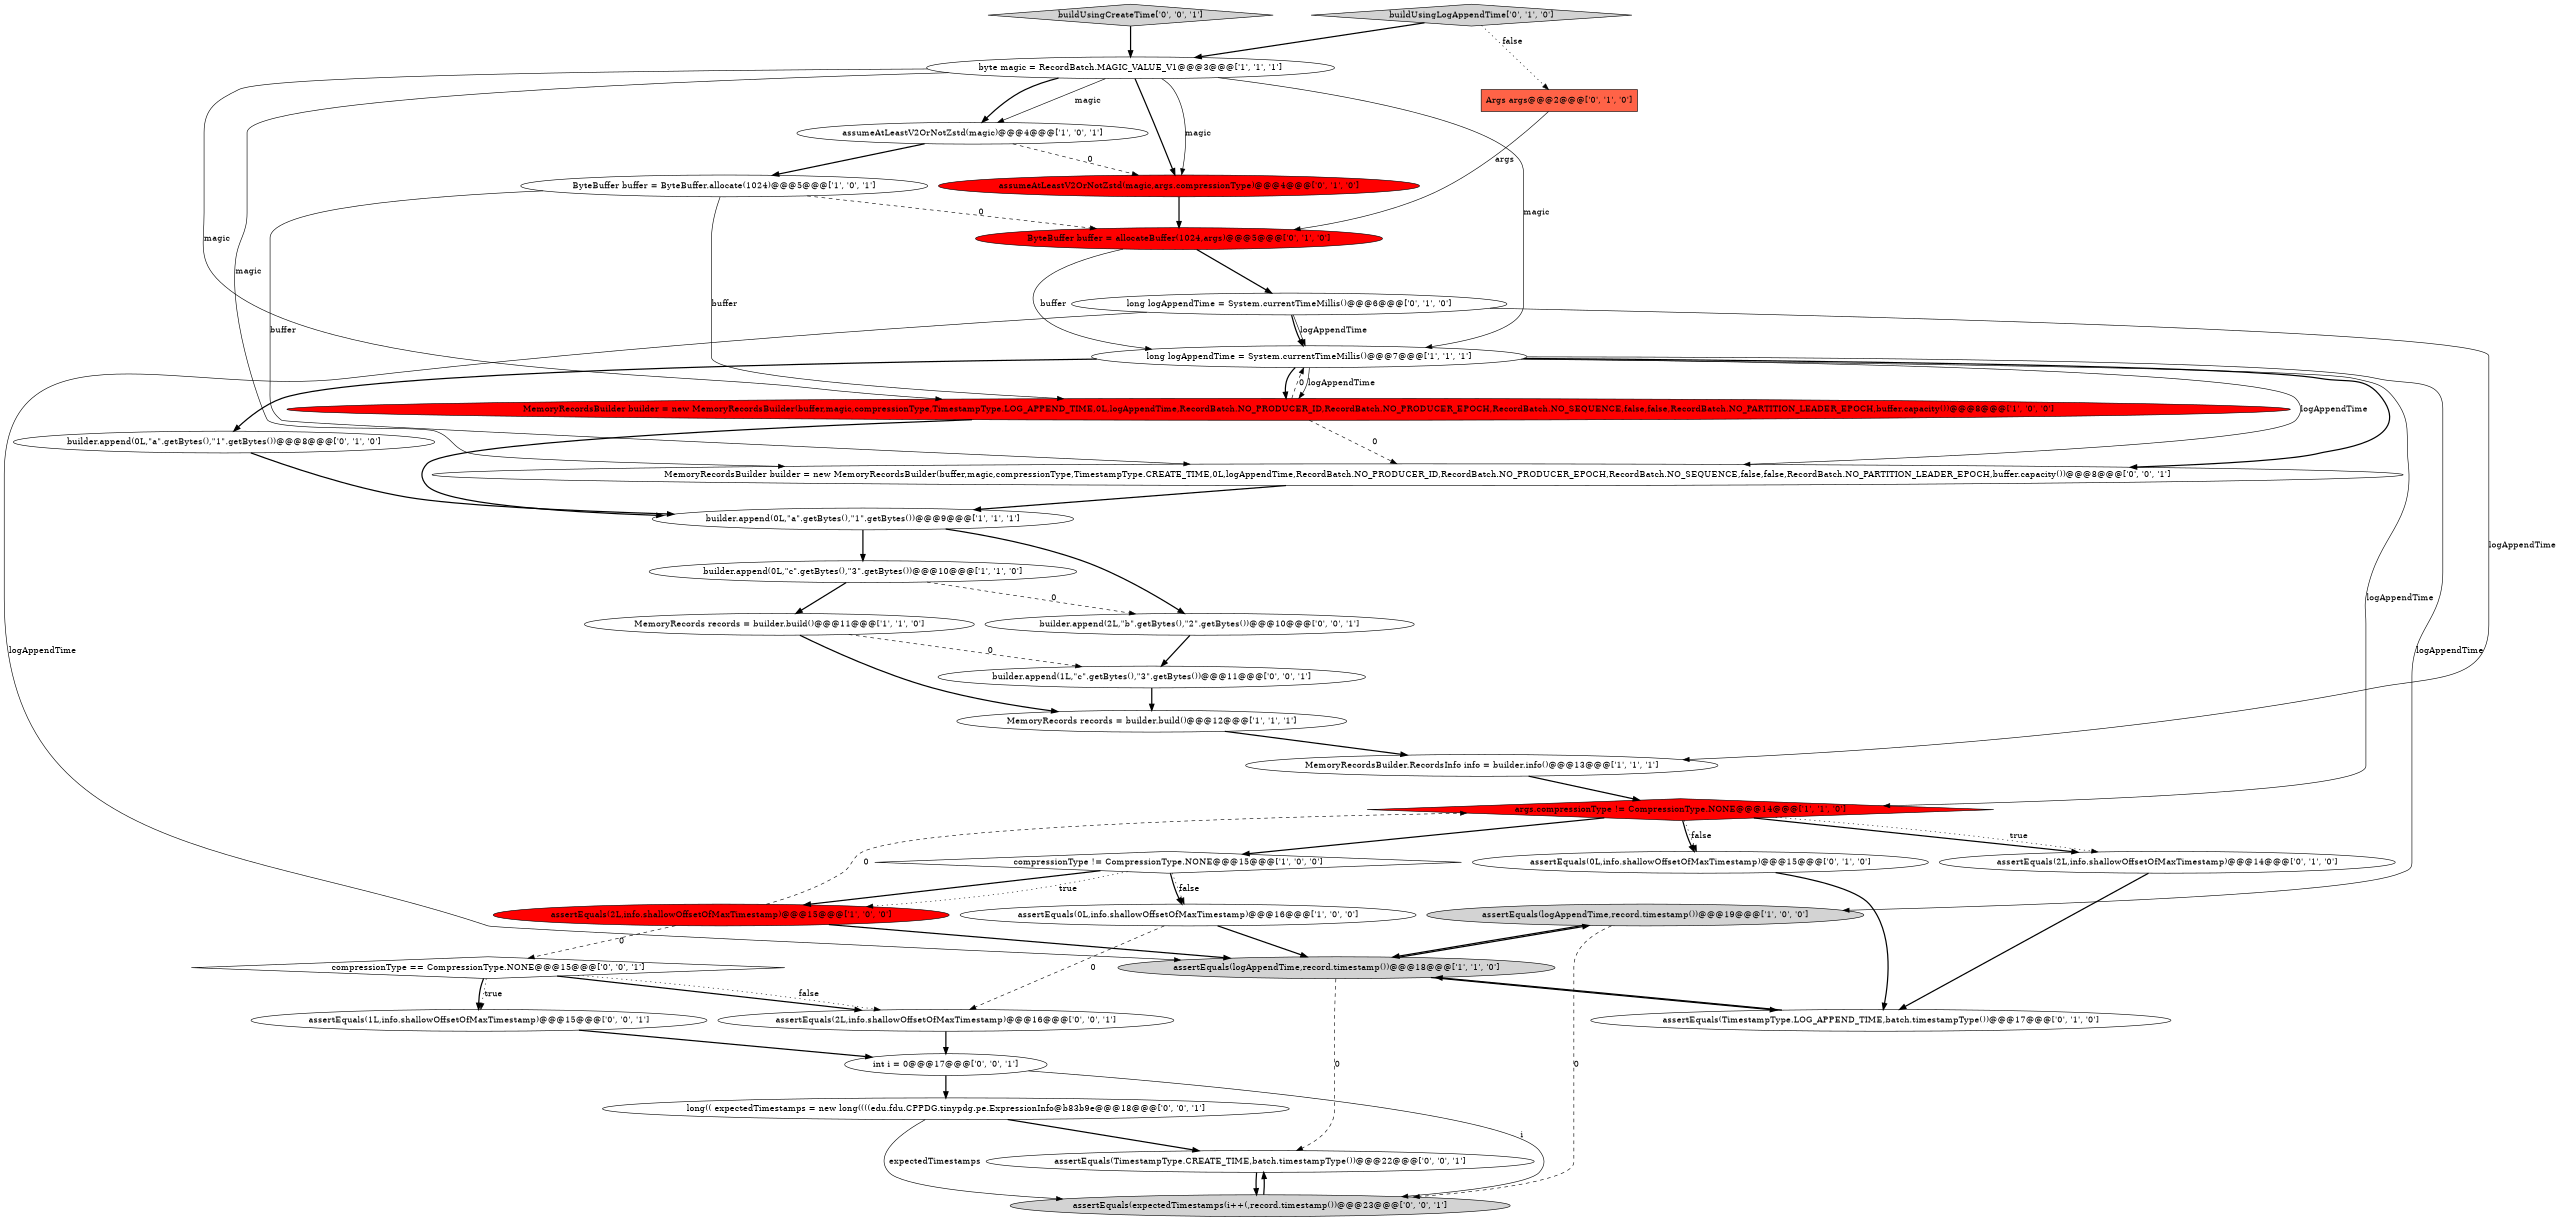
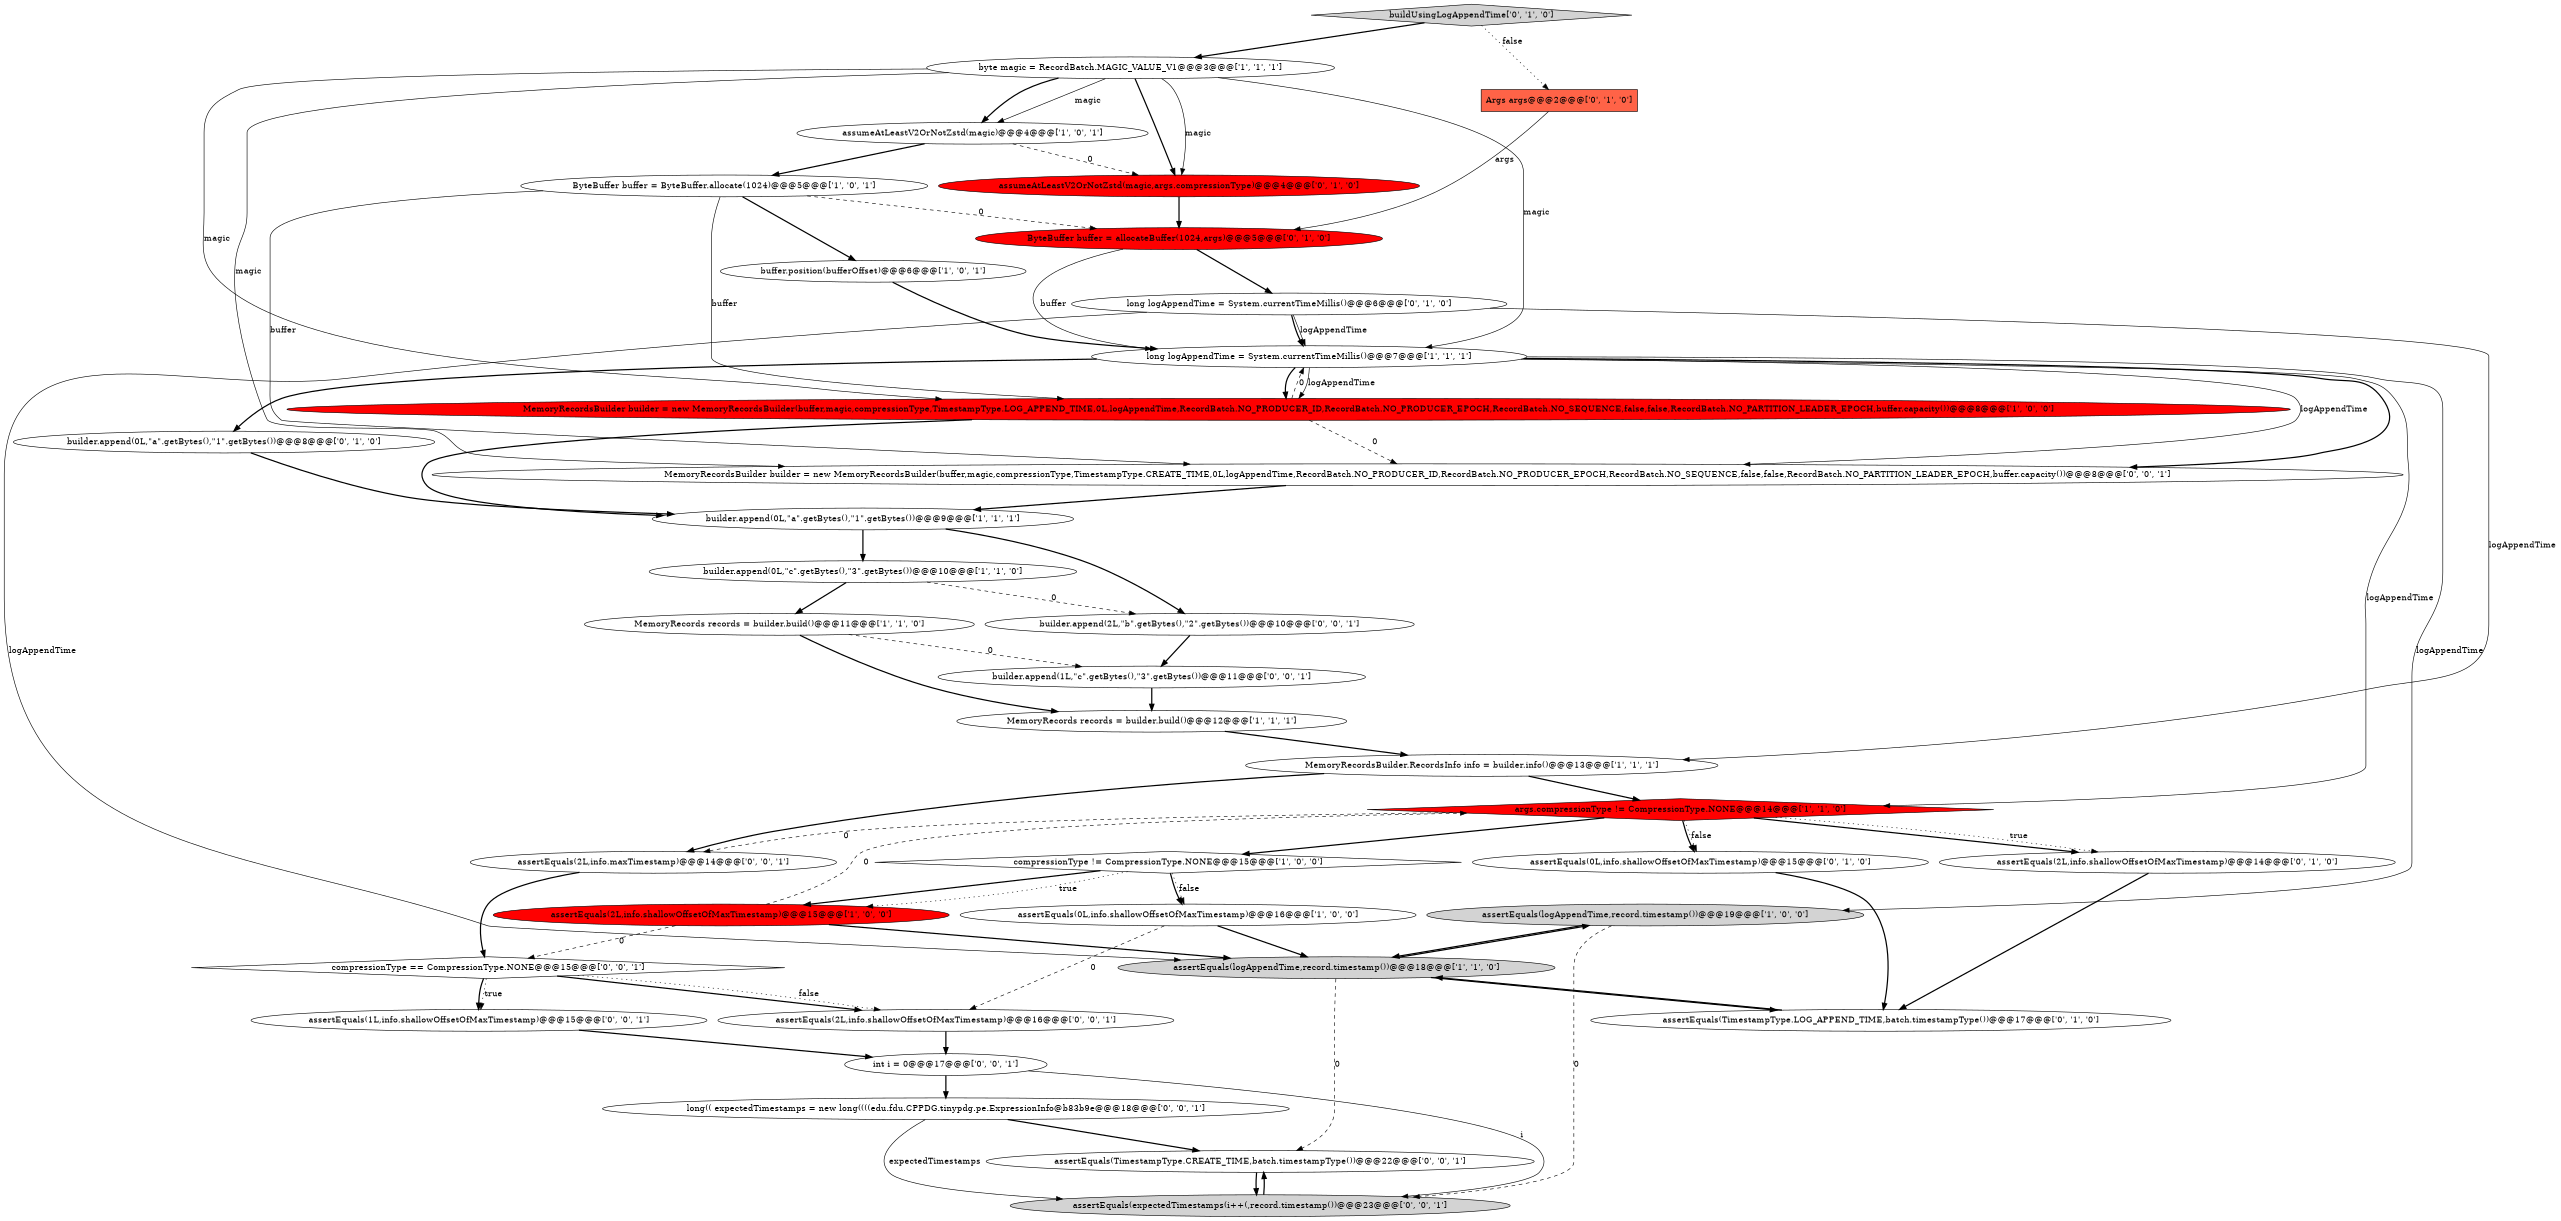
node "buildUsingCreateTime['0', '0', '1']": removed
node "buffer.position(bufferOffset)@@@6@@@['1', '0', '1']": added
node "assertEquals(2L,info.maxTimestamp)@@@14@@@['0', '0', '1']": added
